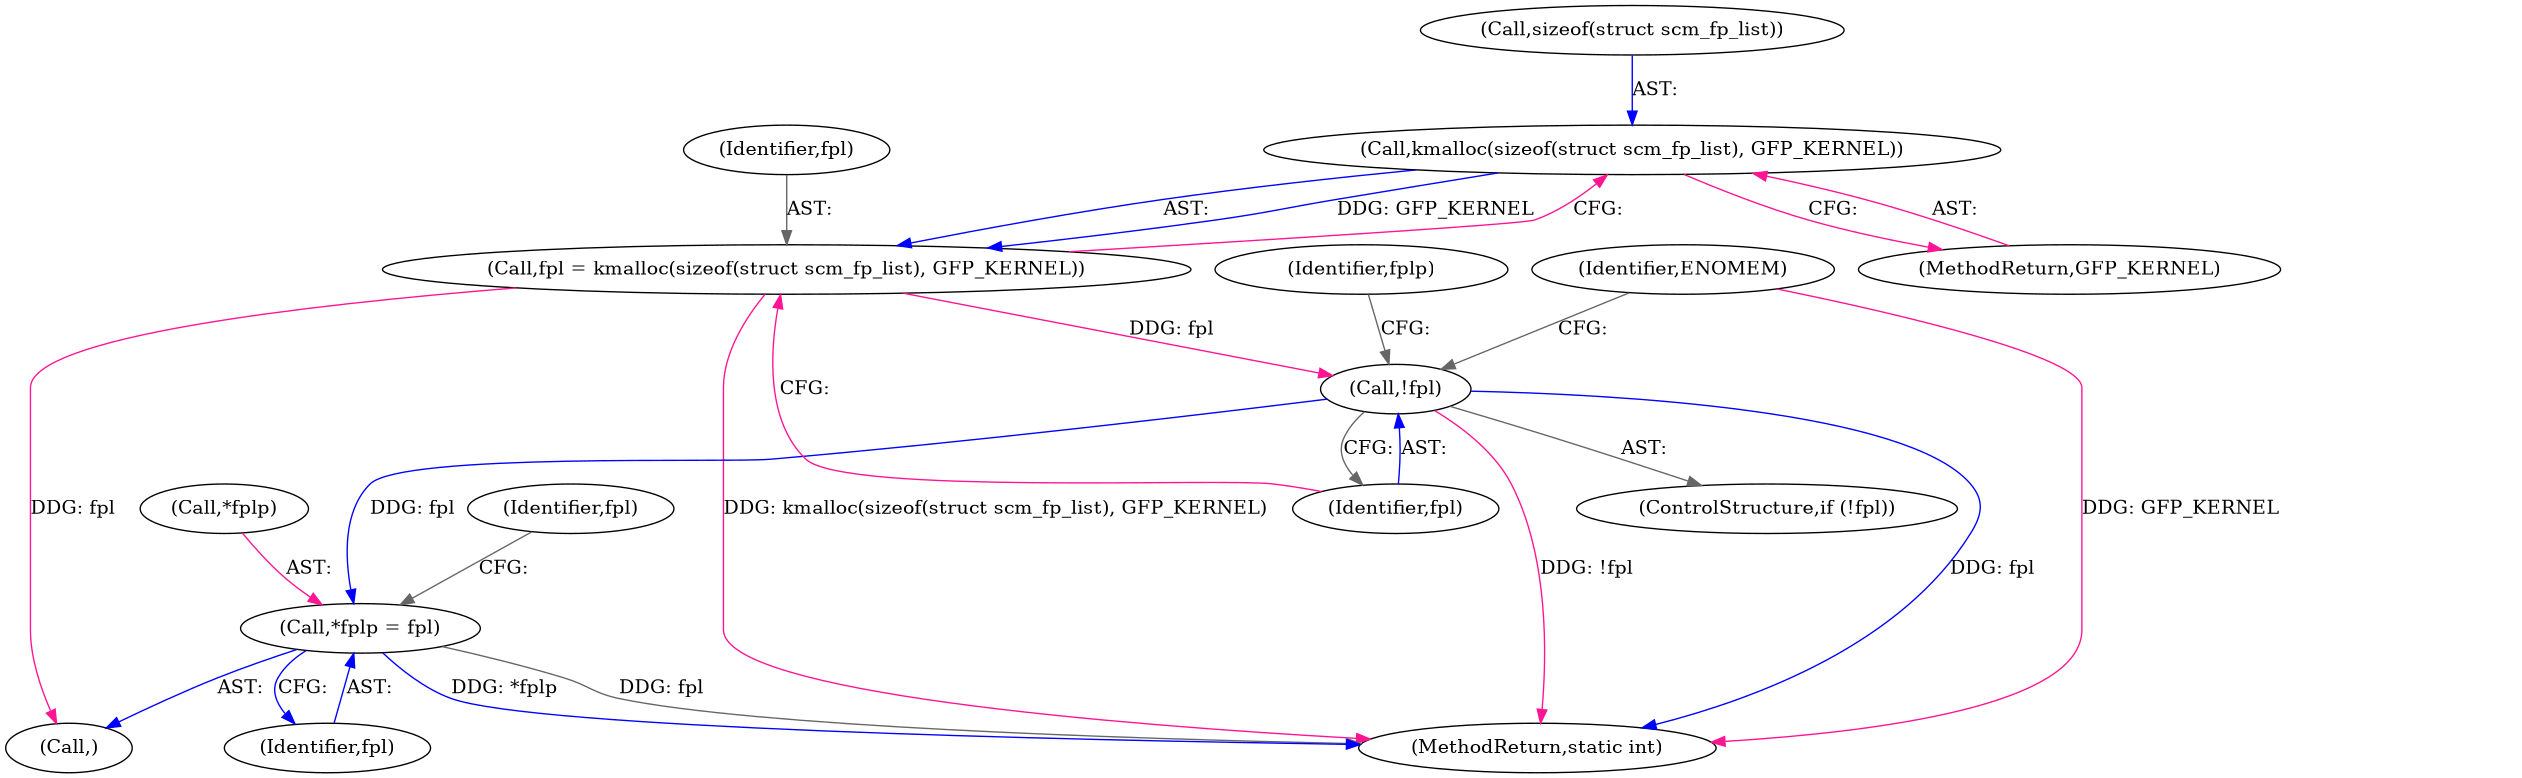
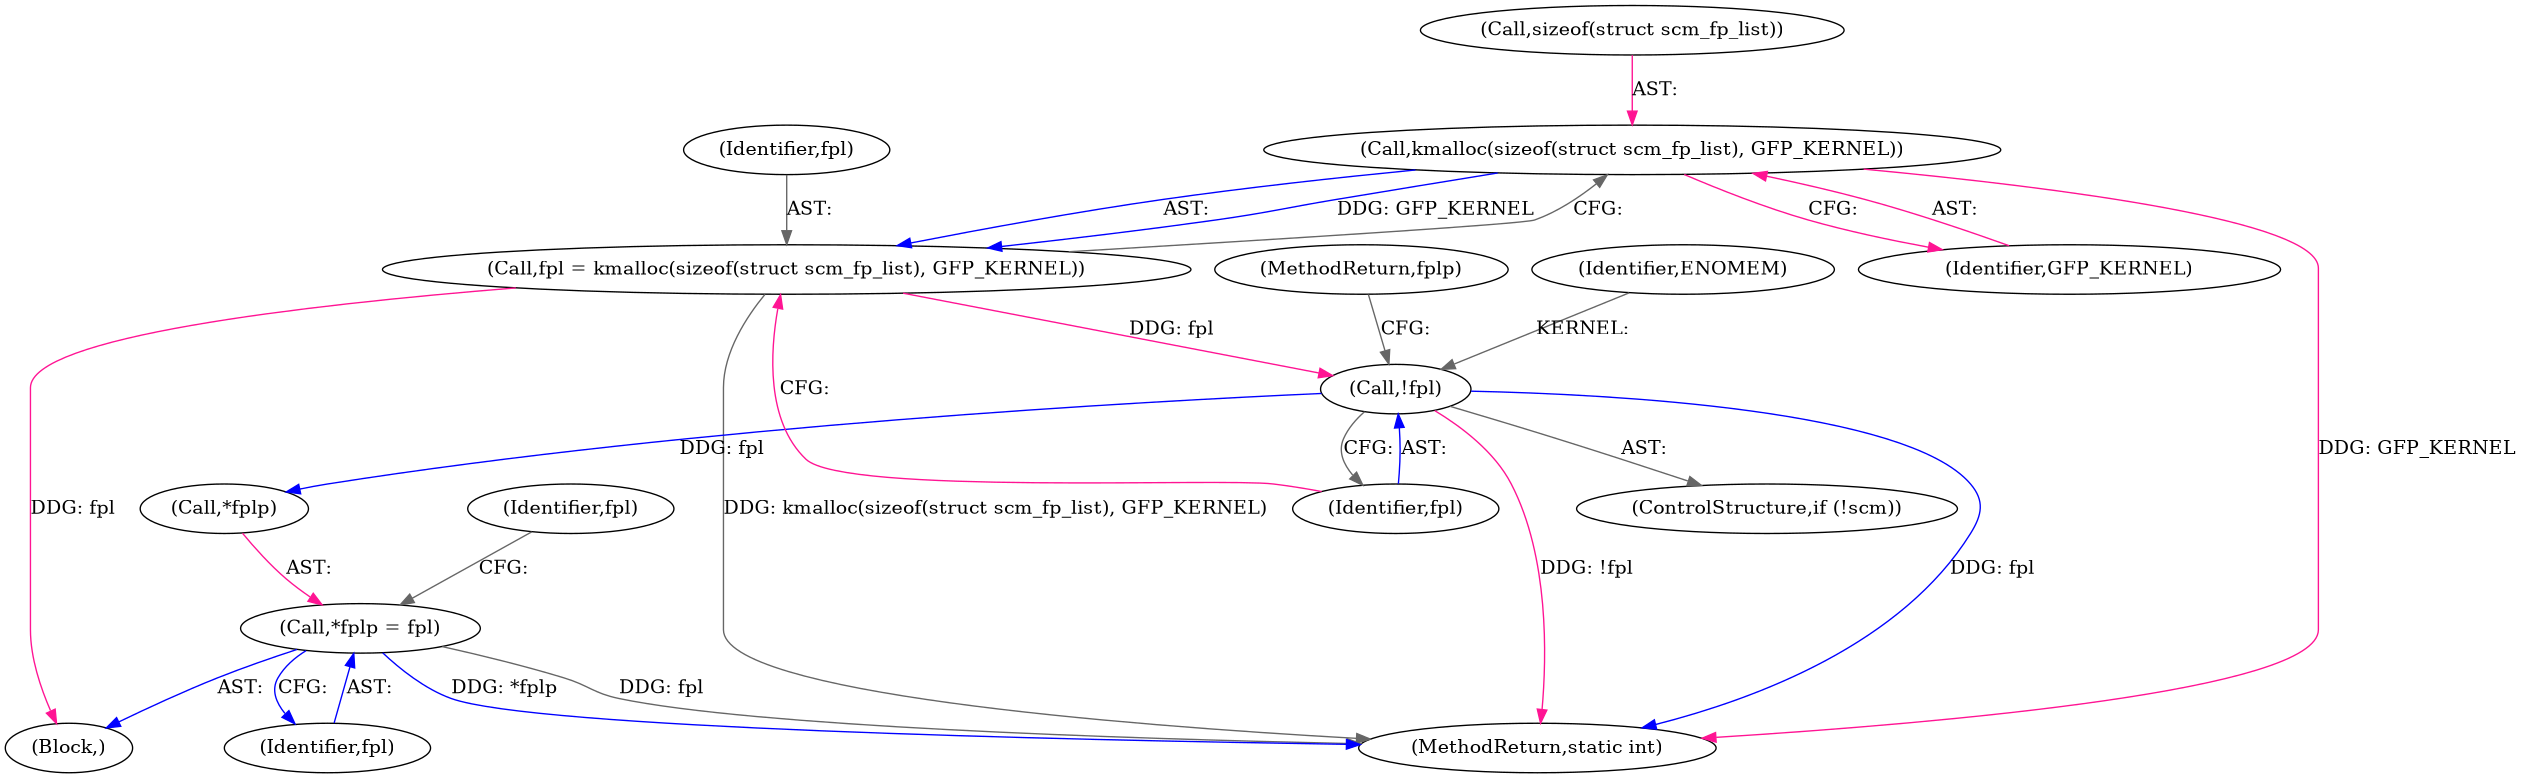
edge "(Call,sizeof(struct scm_fp_list))" -> "(Call,kmalloc(sizeof(struct scm_fp_list), GFP_KERNEL))": color blue -> deeppink
edge "(Call,fpl = kmalloc(sizeof(struct scm_fp_list), GFP_KERNEL))" -> "(Call,kmalloc(sizeof(struct scm_fp_list), GFP_KERNEL))": color deeppink -> gray40
node "(Identifier,fplp)": label "(Identifier,fplp)" -> "(MethodReturn,fplp)"
node "(MethodReturn,GFP_KERNEL)": label "(MethodReturn,GFP_KERNEL)" -> "(Identifier,GFP_KERNEL)"
edge "(Identifier,ENOMEM)" -> "(Call,!fpl)": label "CFG: " -> "KERNEL: "
edge "(Call,!fpl)" -> "(Call,*fplp = fpl)": now "(Call,!fpl)" -> "(Call,*fplp)"
node "(ControlStructure,if (!fpl))": label "(ControlStructure,if (!fpl))" -> "(ControlStructure,if (!scm))"
edge "(Identifier,ENOMEM)" -> "(MethodReturn,static int)": now "(Call,kmalloc(sizeof(struct scm_fp_list), GFP_KERNEL))" -> "(MethodReturn,static int)"
edge "(Call,fpl = kmalloc(sizeof(struct scm_fp_list), GFP_KERNEL))" -> "(MethodReturn,static int)": color deeppink -> gray40
node "(Call,)": label "(Call,)" -> "(Block,)"
